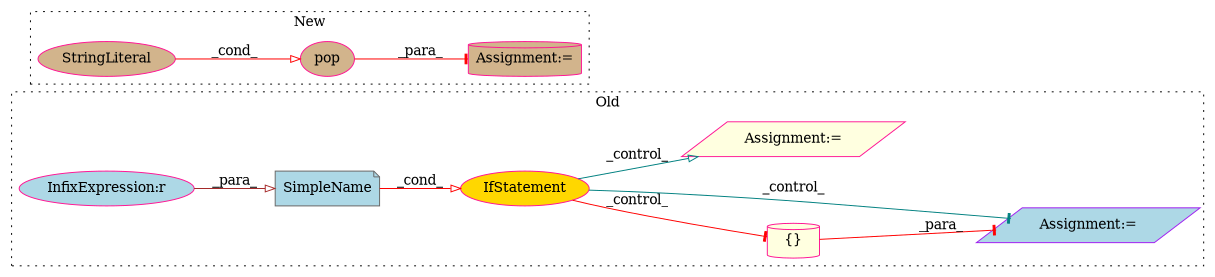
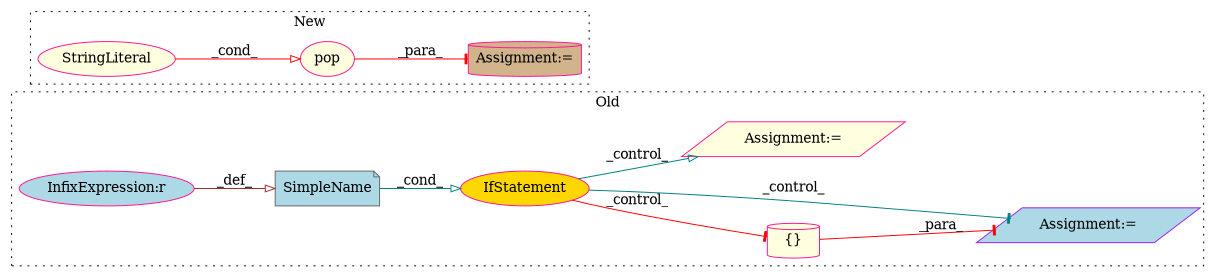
node "StringLiteral": fillcolor tan -> lightyellow
node "pop": fillcolor tan -> lightyellow
edge "InfixExpression:r" -> "SimpleName": label "_para_" -> "_def_"
edge "SimpleName" -> "IfStatement": color red -> teal
